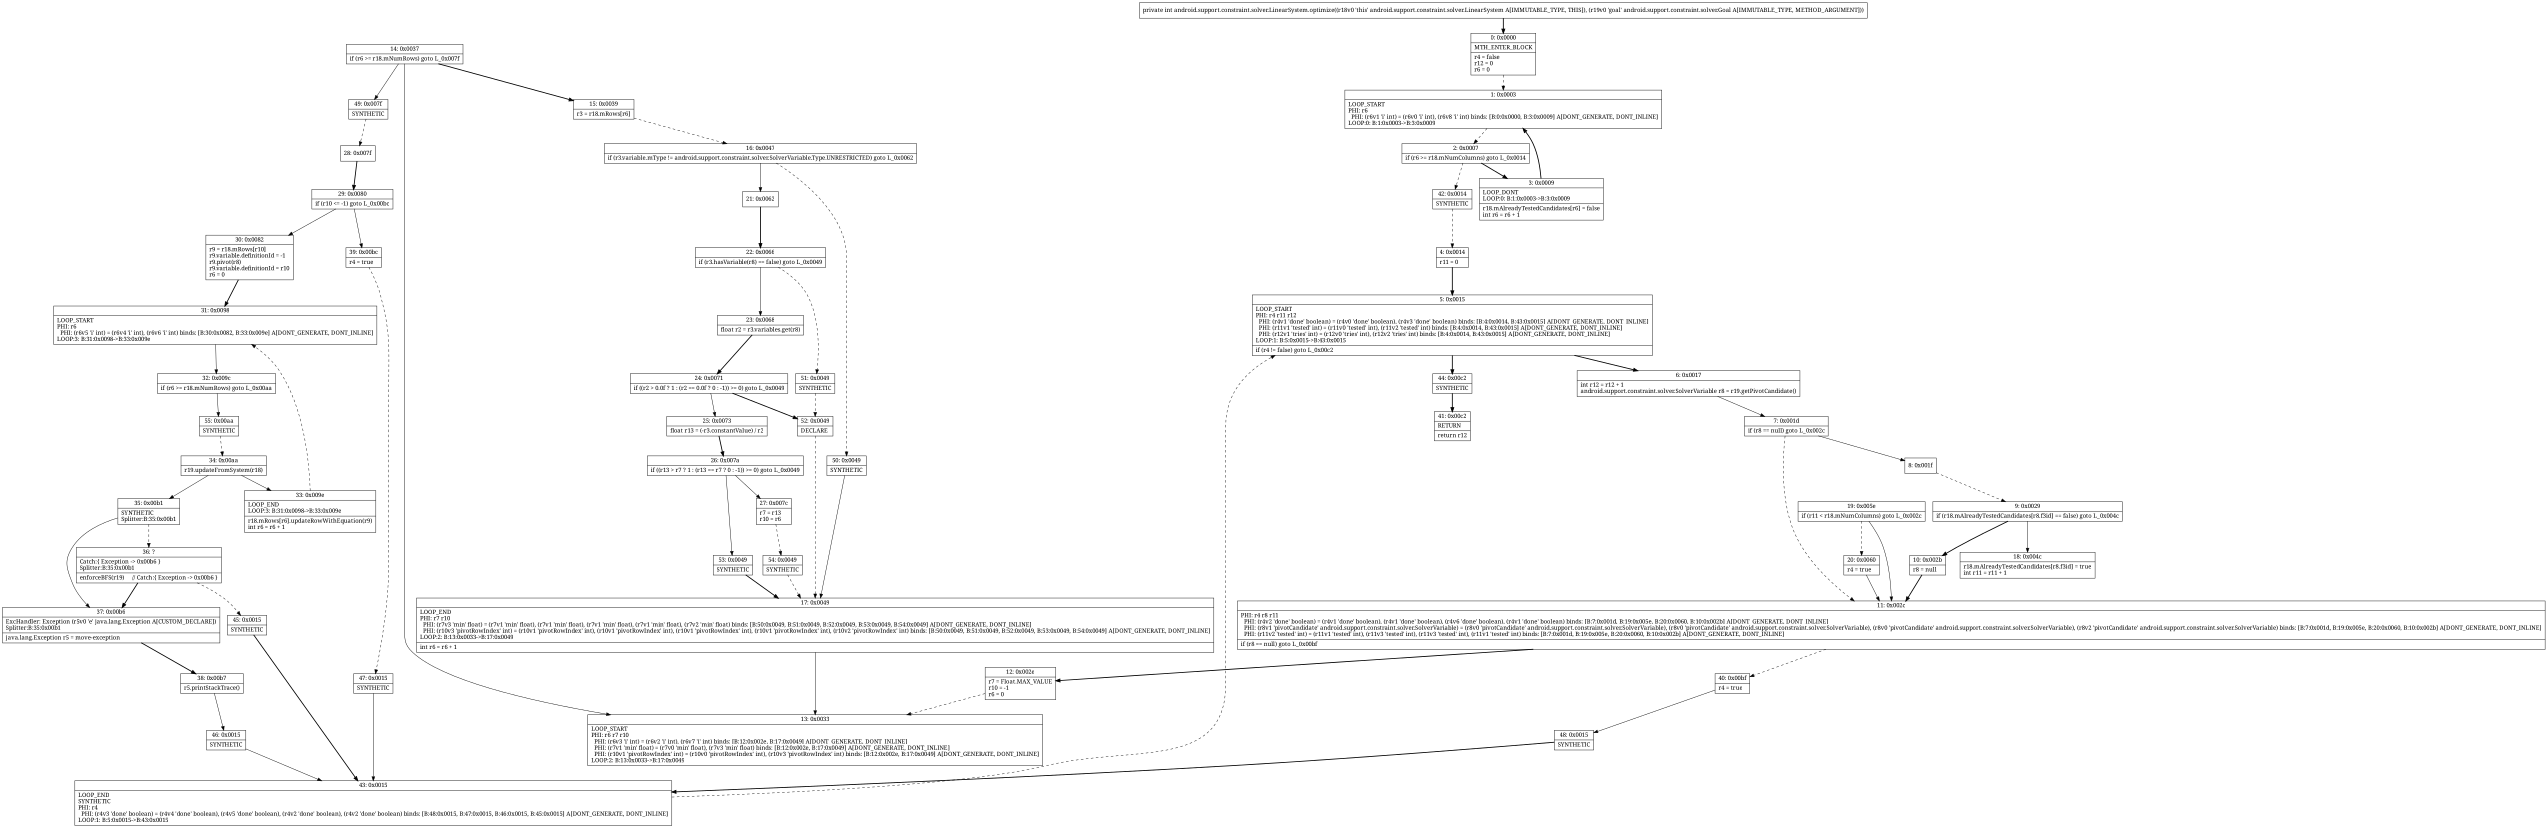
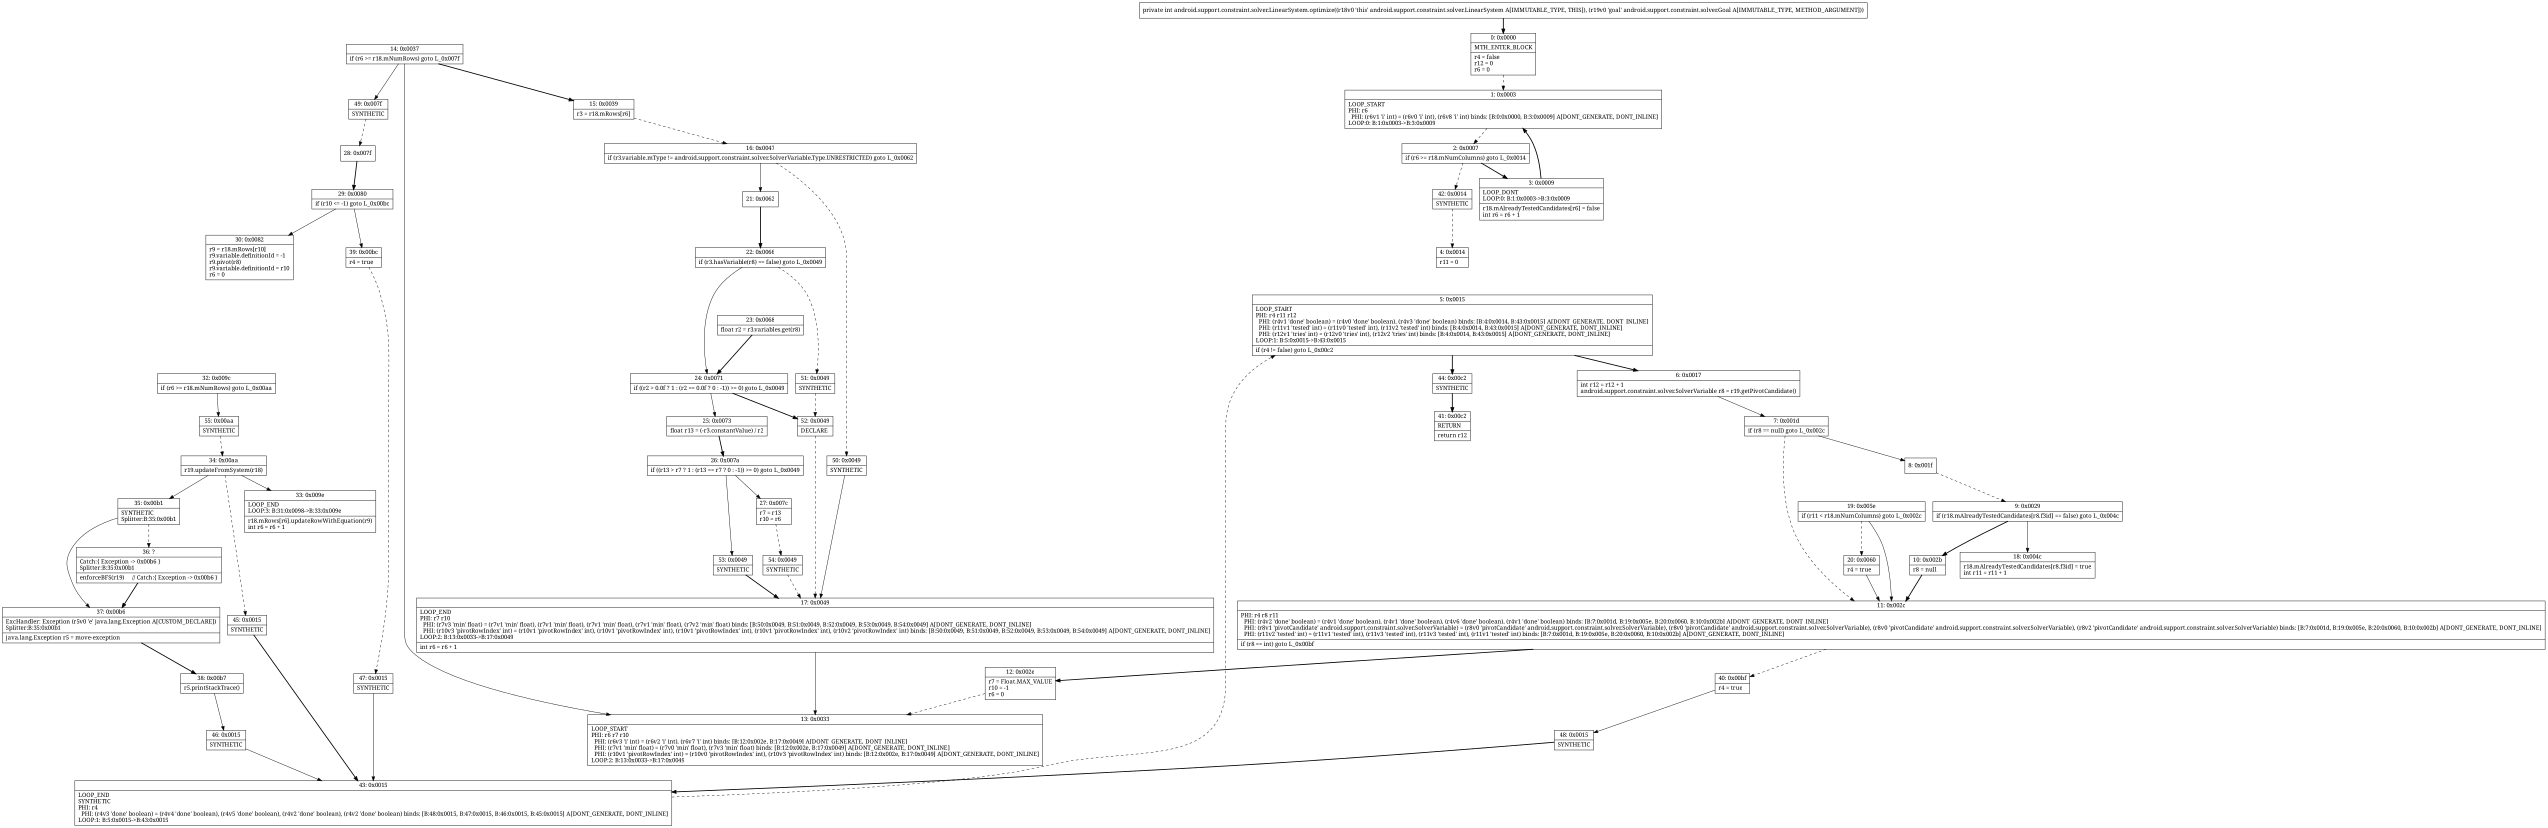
edge "4: 0x0014" -> "5: 0x0015": removed
edge "22: 0x0066" -> "23: 0x0068": now "22: 0x0066" -> "24: 0x0071"
node "31: 0x0098": removed
edge "36: ?" -> "45: 0x0015": now "34: 0x00aa" -> "45: 0x0015"
node "11: 0x002c": text "if (r8 == null) goto L_0x00bf" -> "if (r8 == int) goto L_0x00bf"
